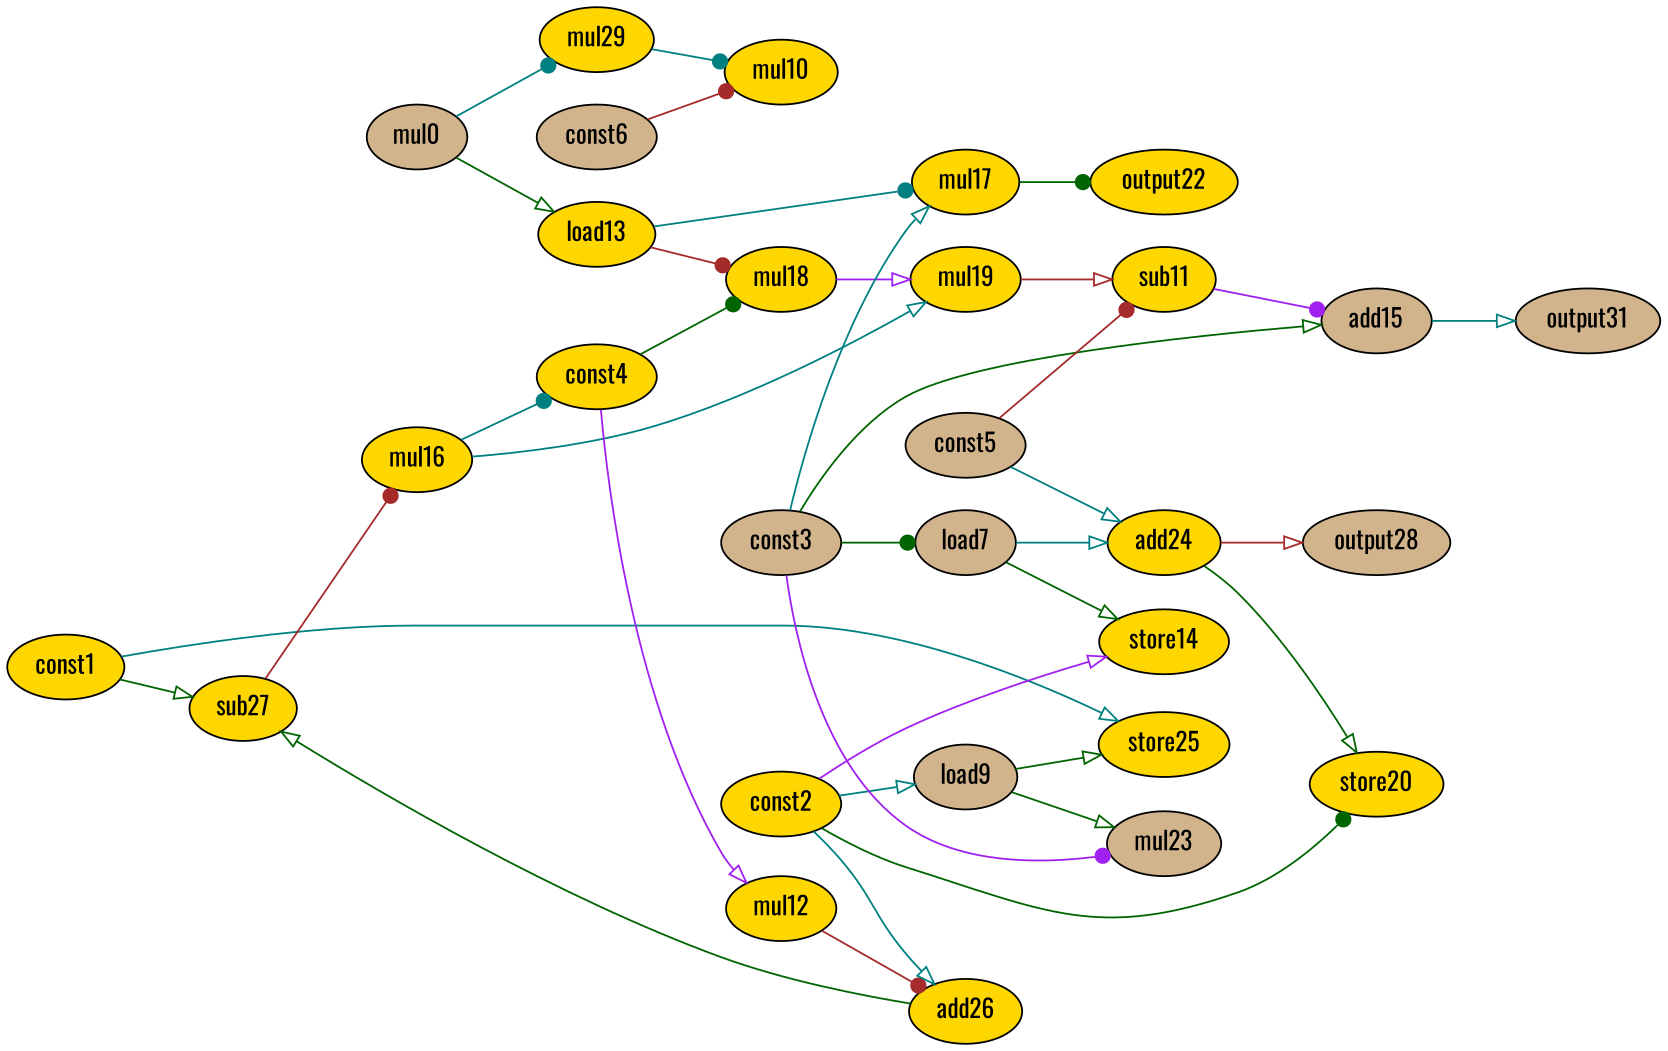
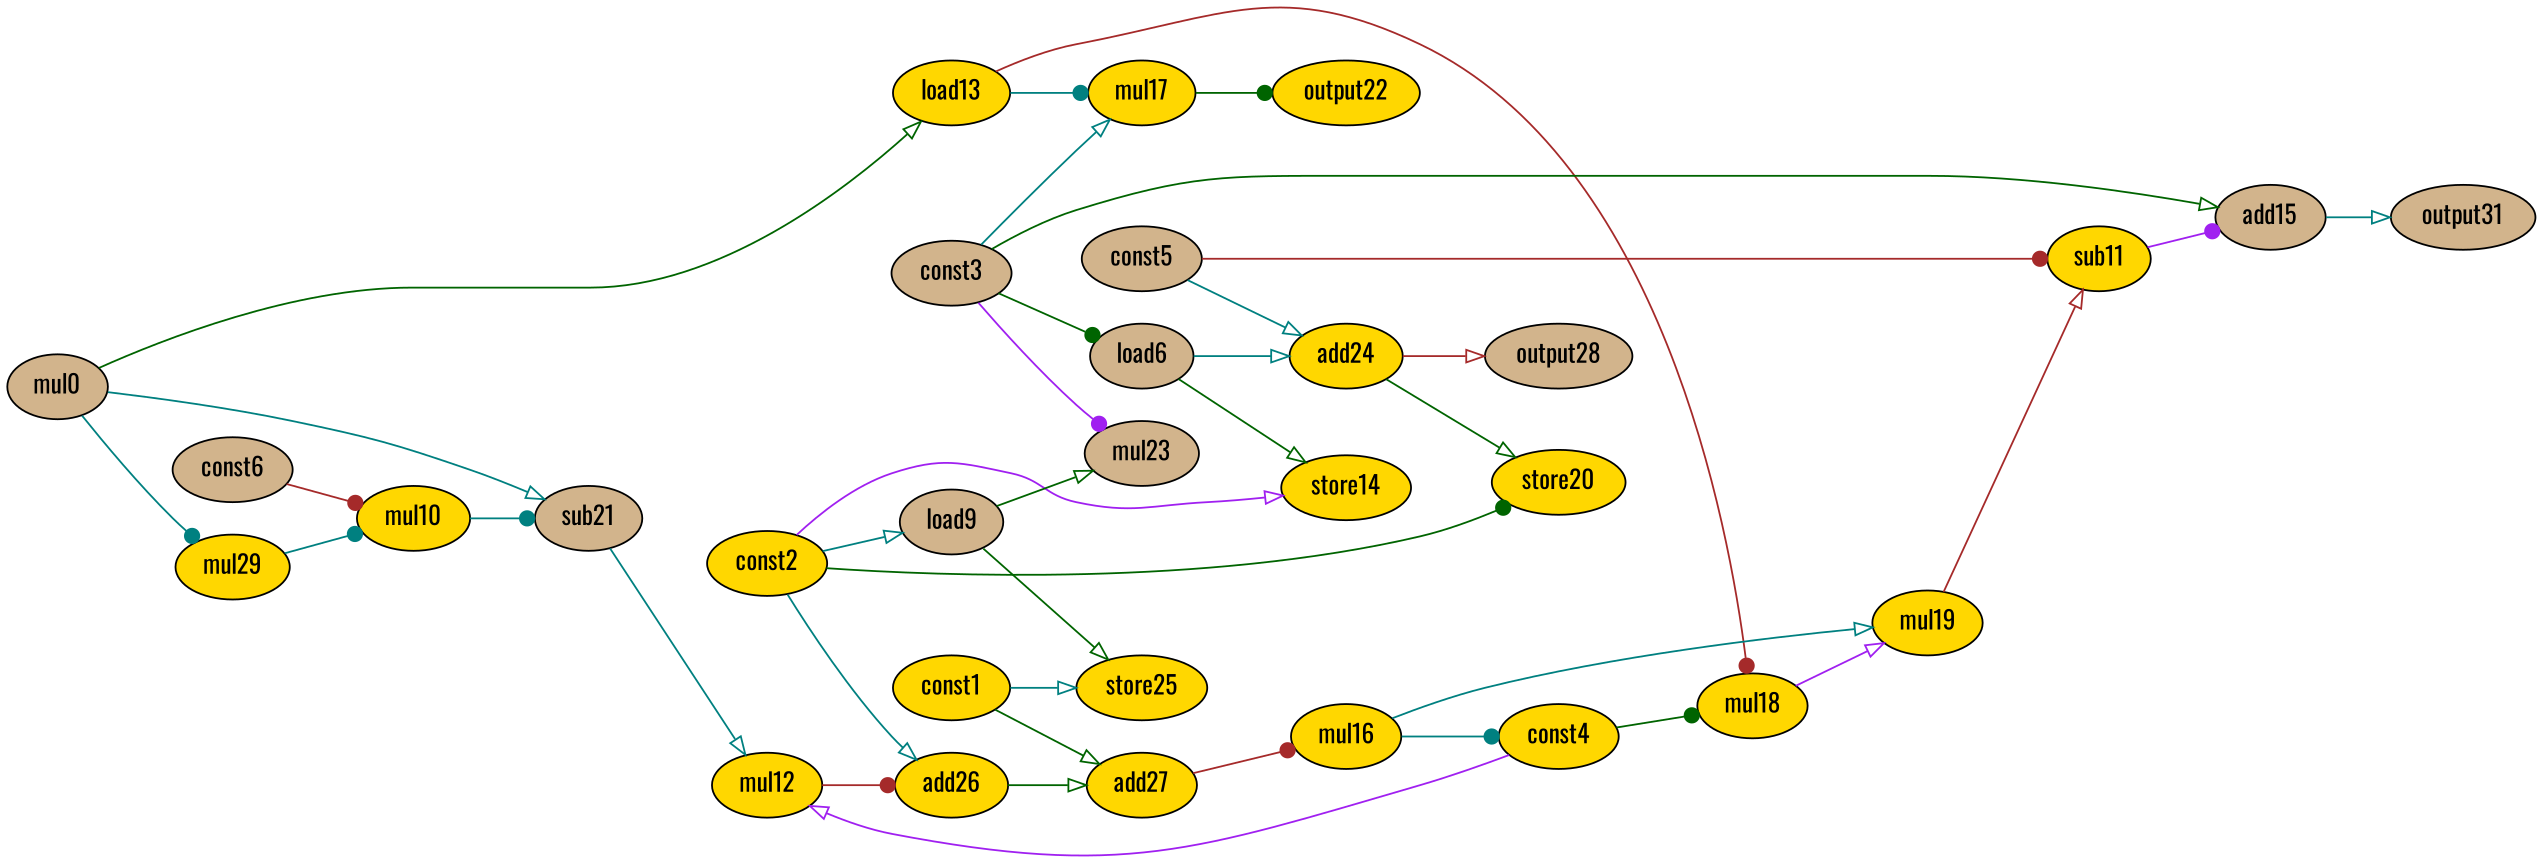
node "sub21": added
node "load7": label "load7" -> "load6"
node "sub27": label "sub27" -> "add27"
